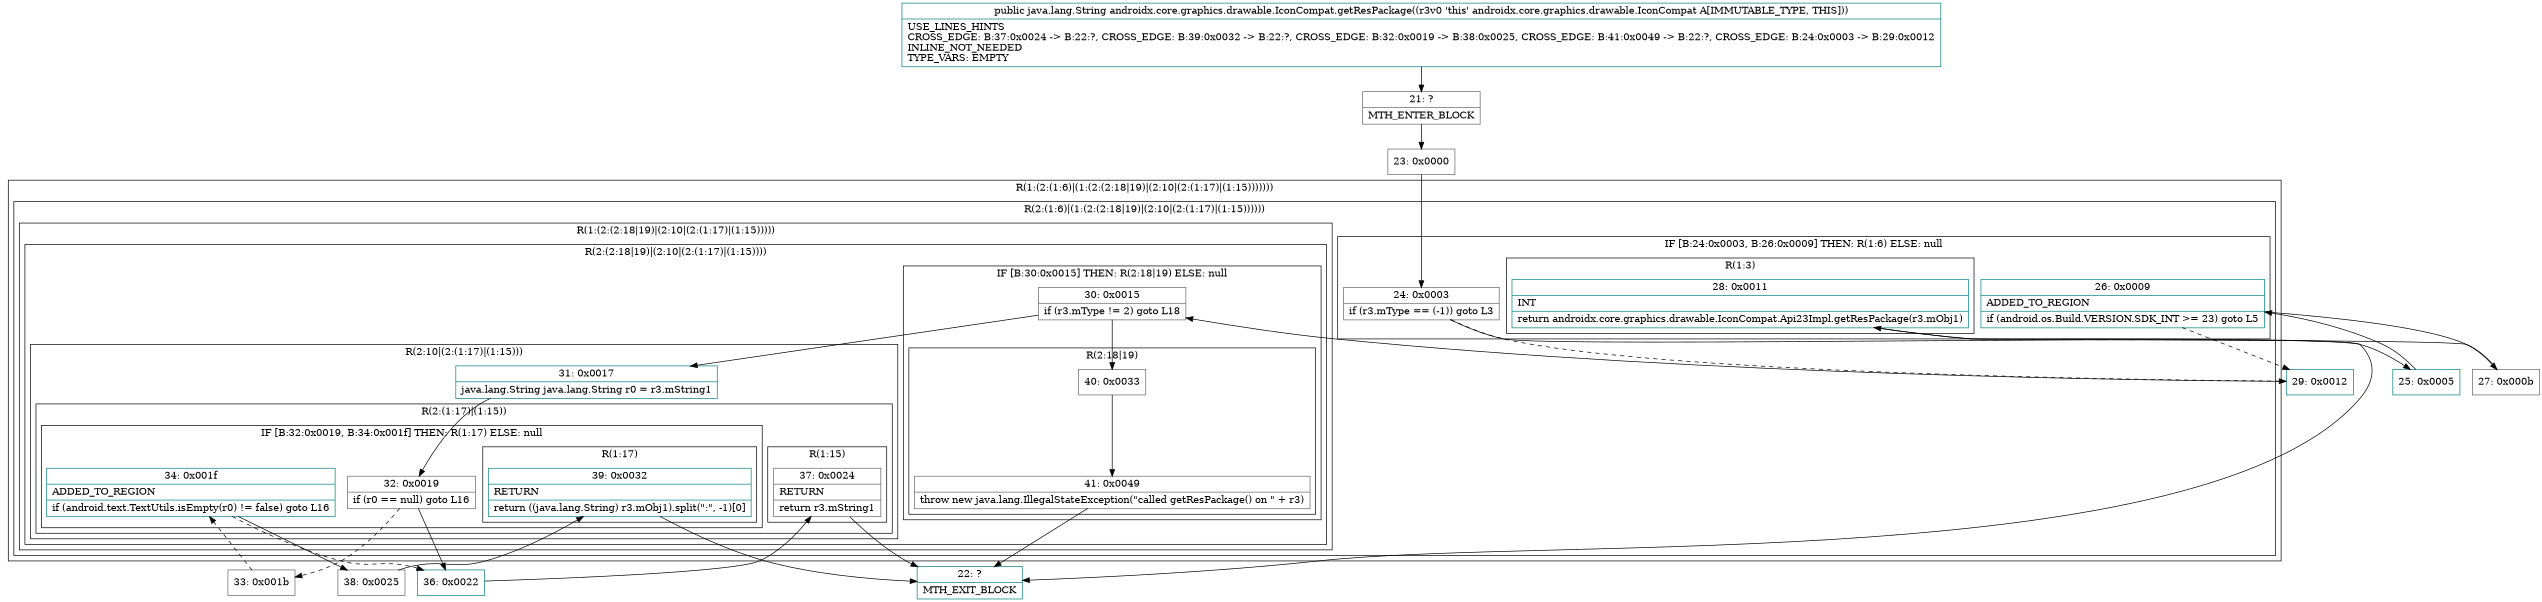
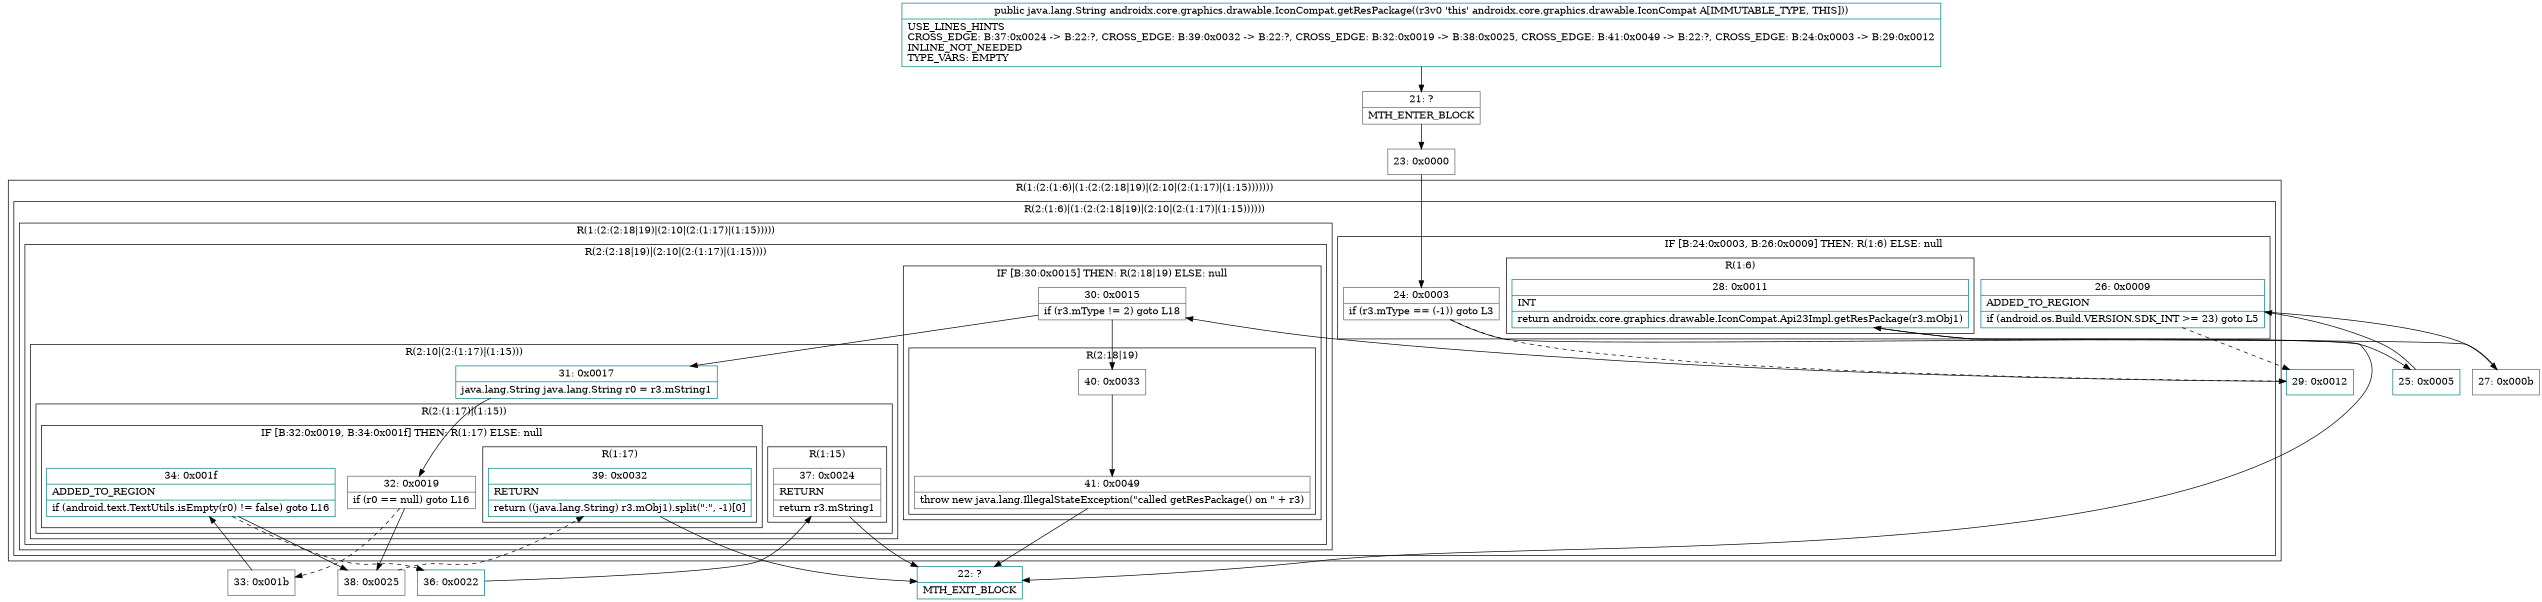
cluster "R(1:3)": label "R(1:3)" -> "R(1:6)"
edge "32: 0x0019" -> "36: 0x0022": now "32: 0x0019" -> "38: 0x0025"
edge "33: 0x001b" -> "34: 0x001f": style dashed -> solid
edge "38: 0x0025" -> "39: 0x0032": style solid -> dashed
